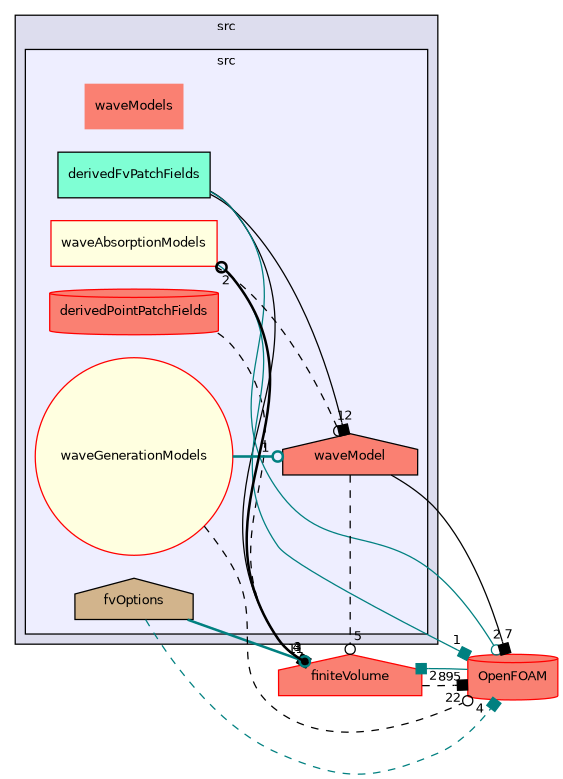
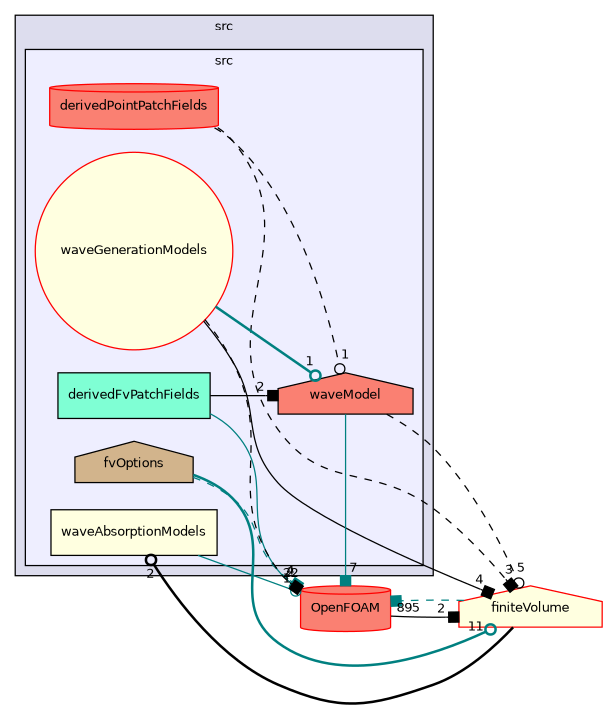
node "waveModels": removed
node "waveAbsorptionModels": color red -> black
edge "derivedFvPatchFields" -> "finiteVolume": now "waveGenerationModels" -> "finiteVolume"
edge "waveAbsorptionModels" -> "waveModel": now "derivedPointPatchFields" -> "waveModel"
edge "waveAbsorptionModels" -> "OpenFOAM": arrowhead box -> odot
edge "waveModel" -> "OpenFOAM": color black -> teal
edge "OpenFOAM" -> "finiteVolume": color teal -> black
node "finiteVolume": fillcolor salmon -> lightyellow
edge "finiteVolume" -> "OpenFOAM": color black -> teal
edge "waveGenerationModels" -> "OpenFOAM": arrowhead odot -> box
